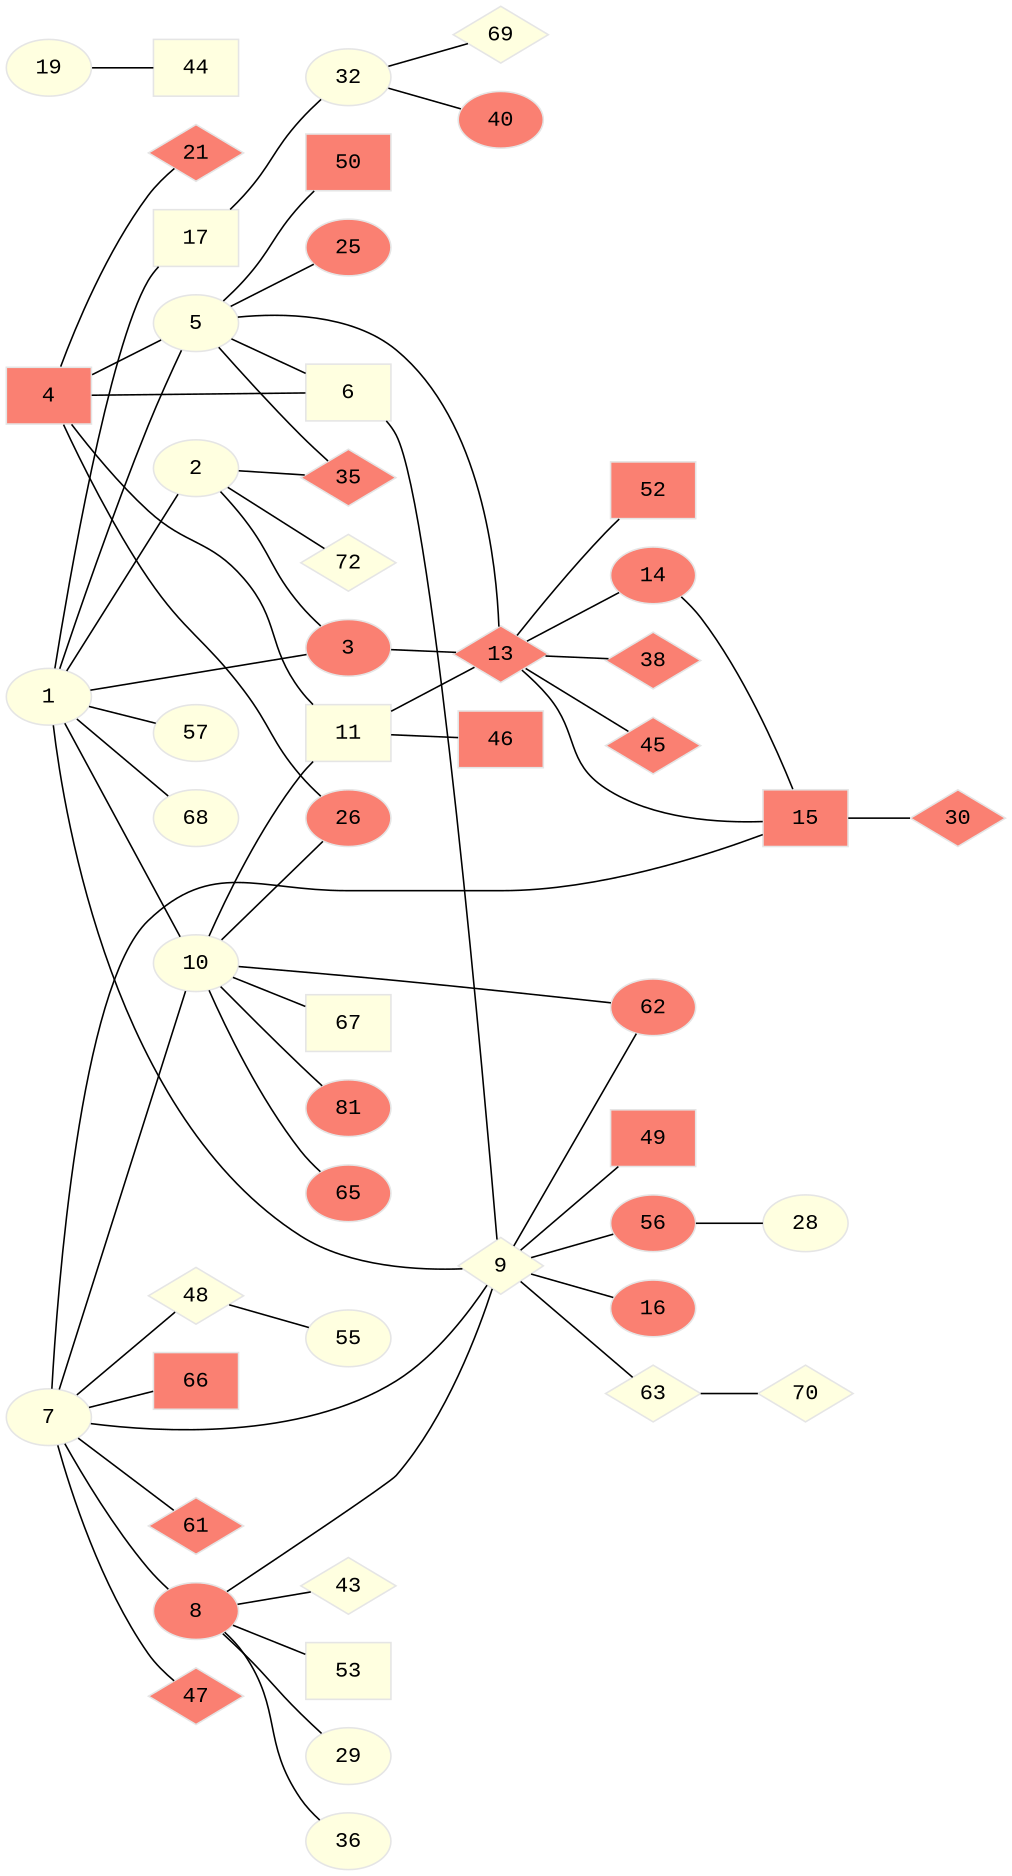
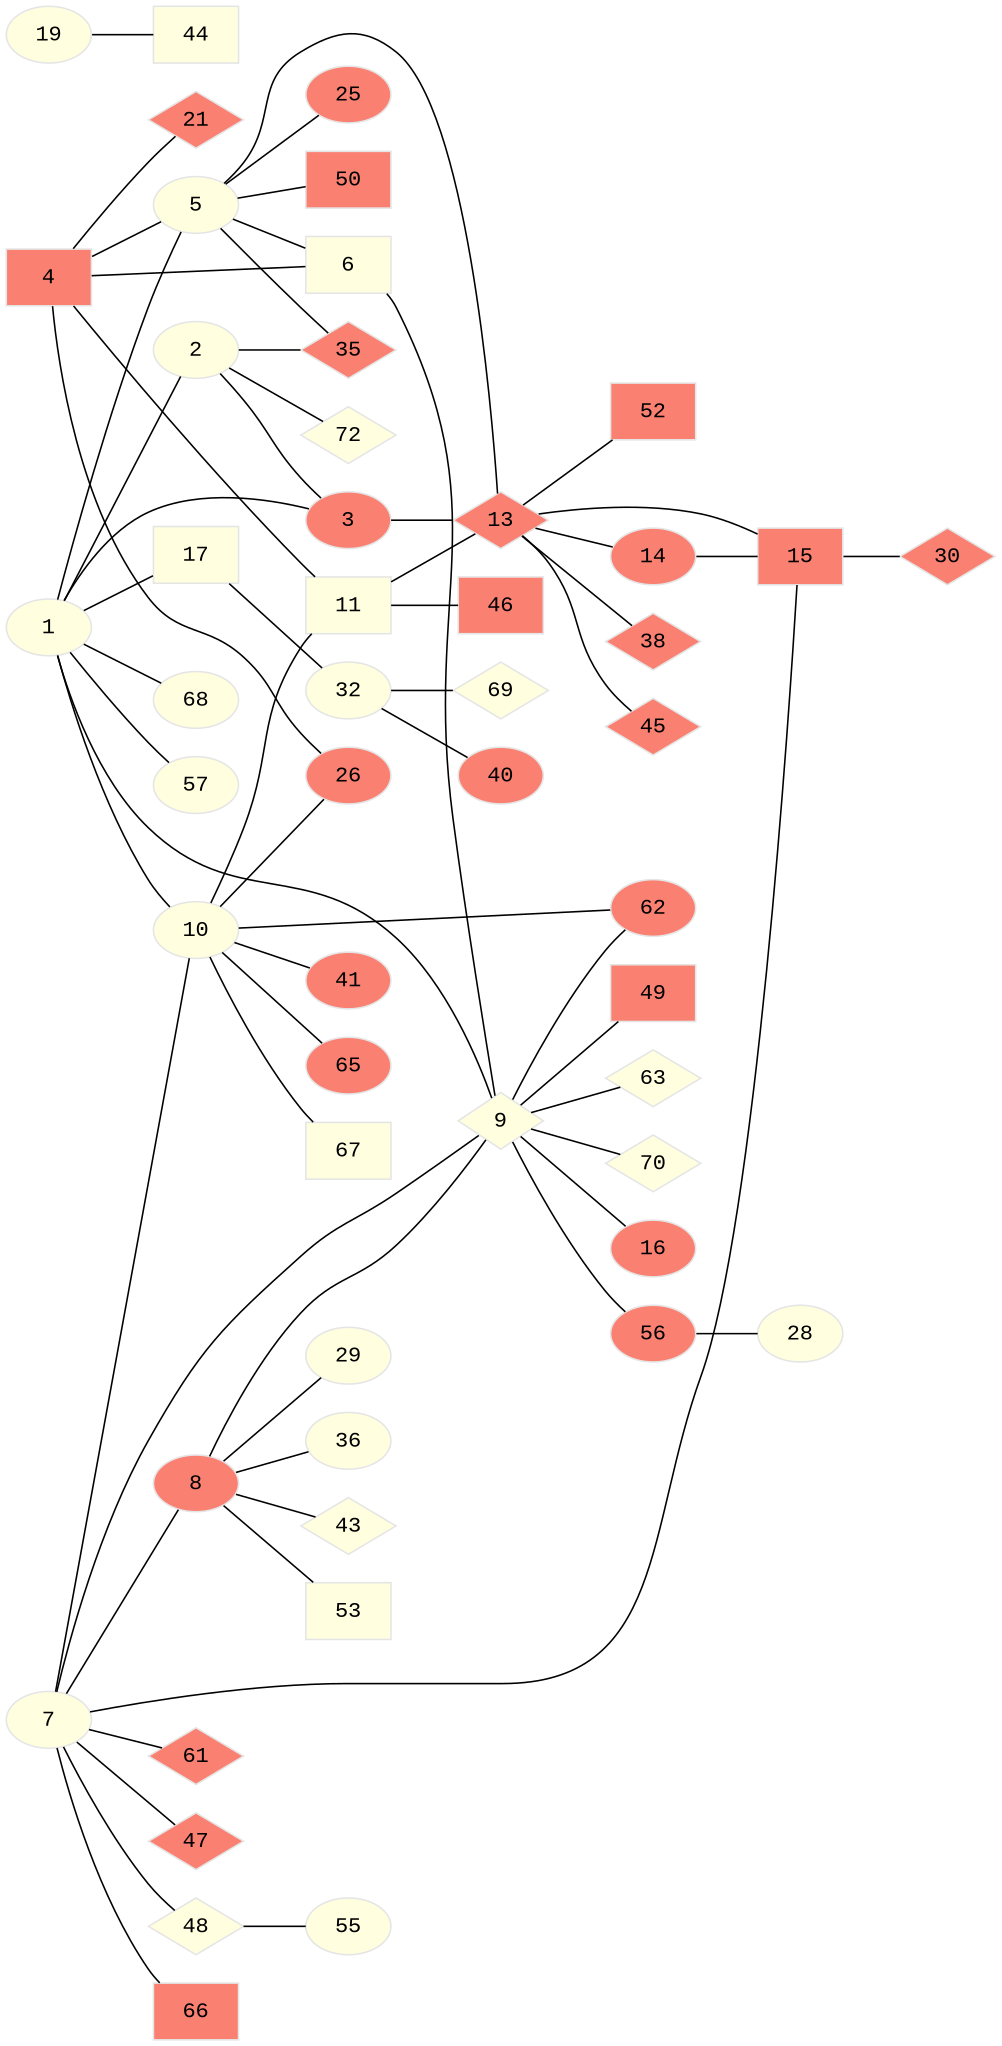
node "81": label "81" -> "41"
edge "63" -- "70": now "9" -- "70"
